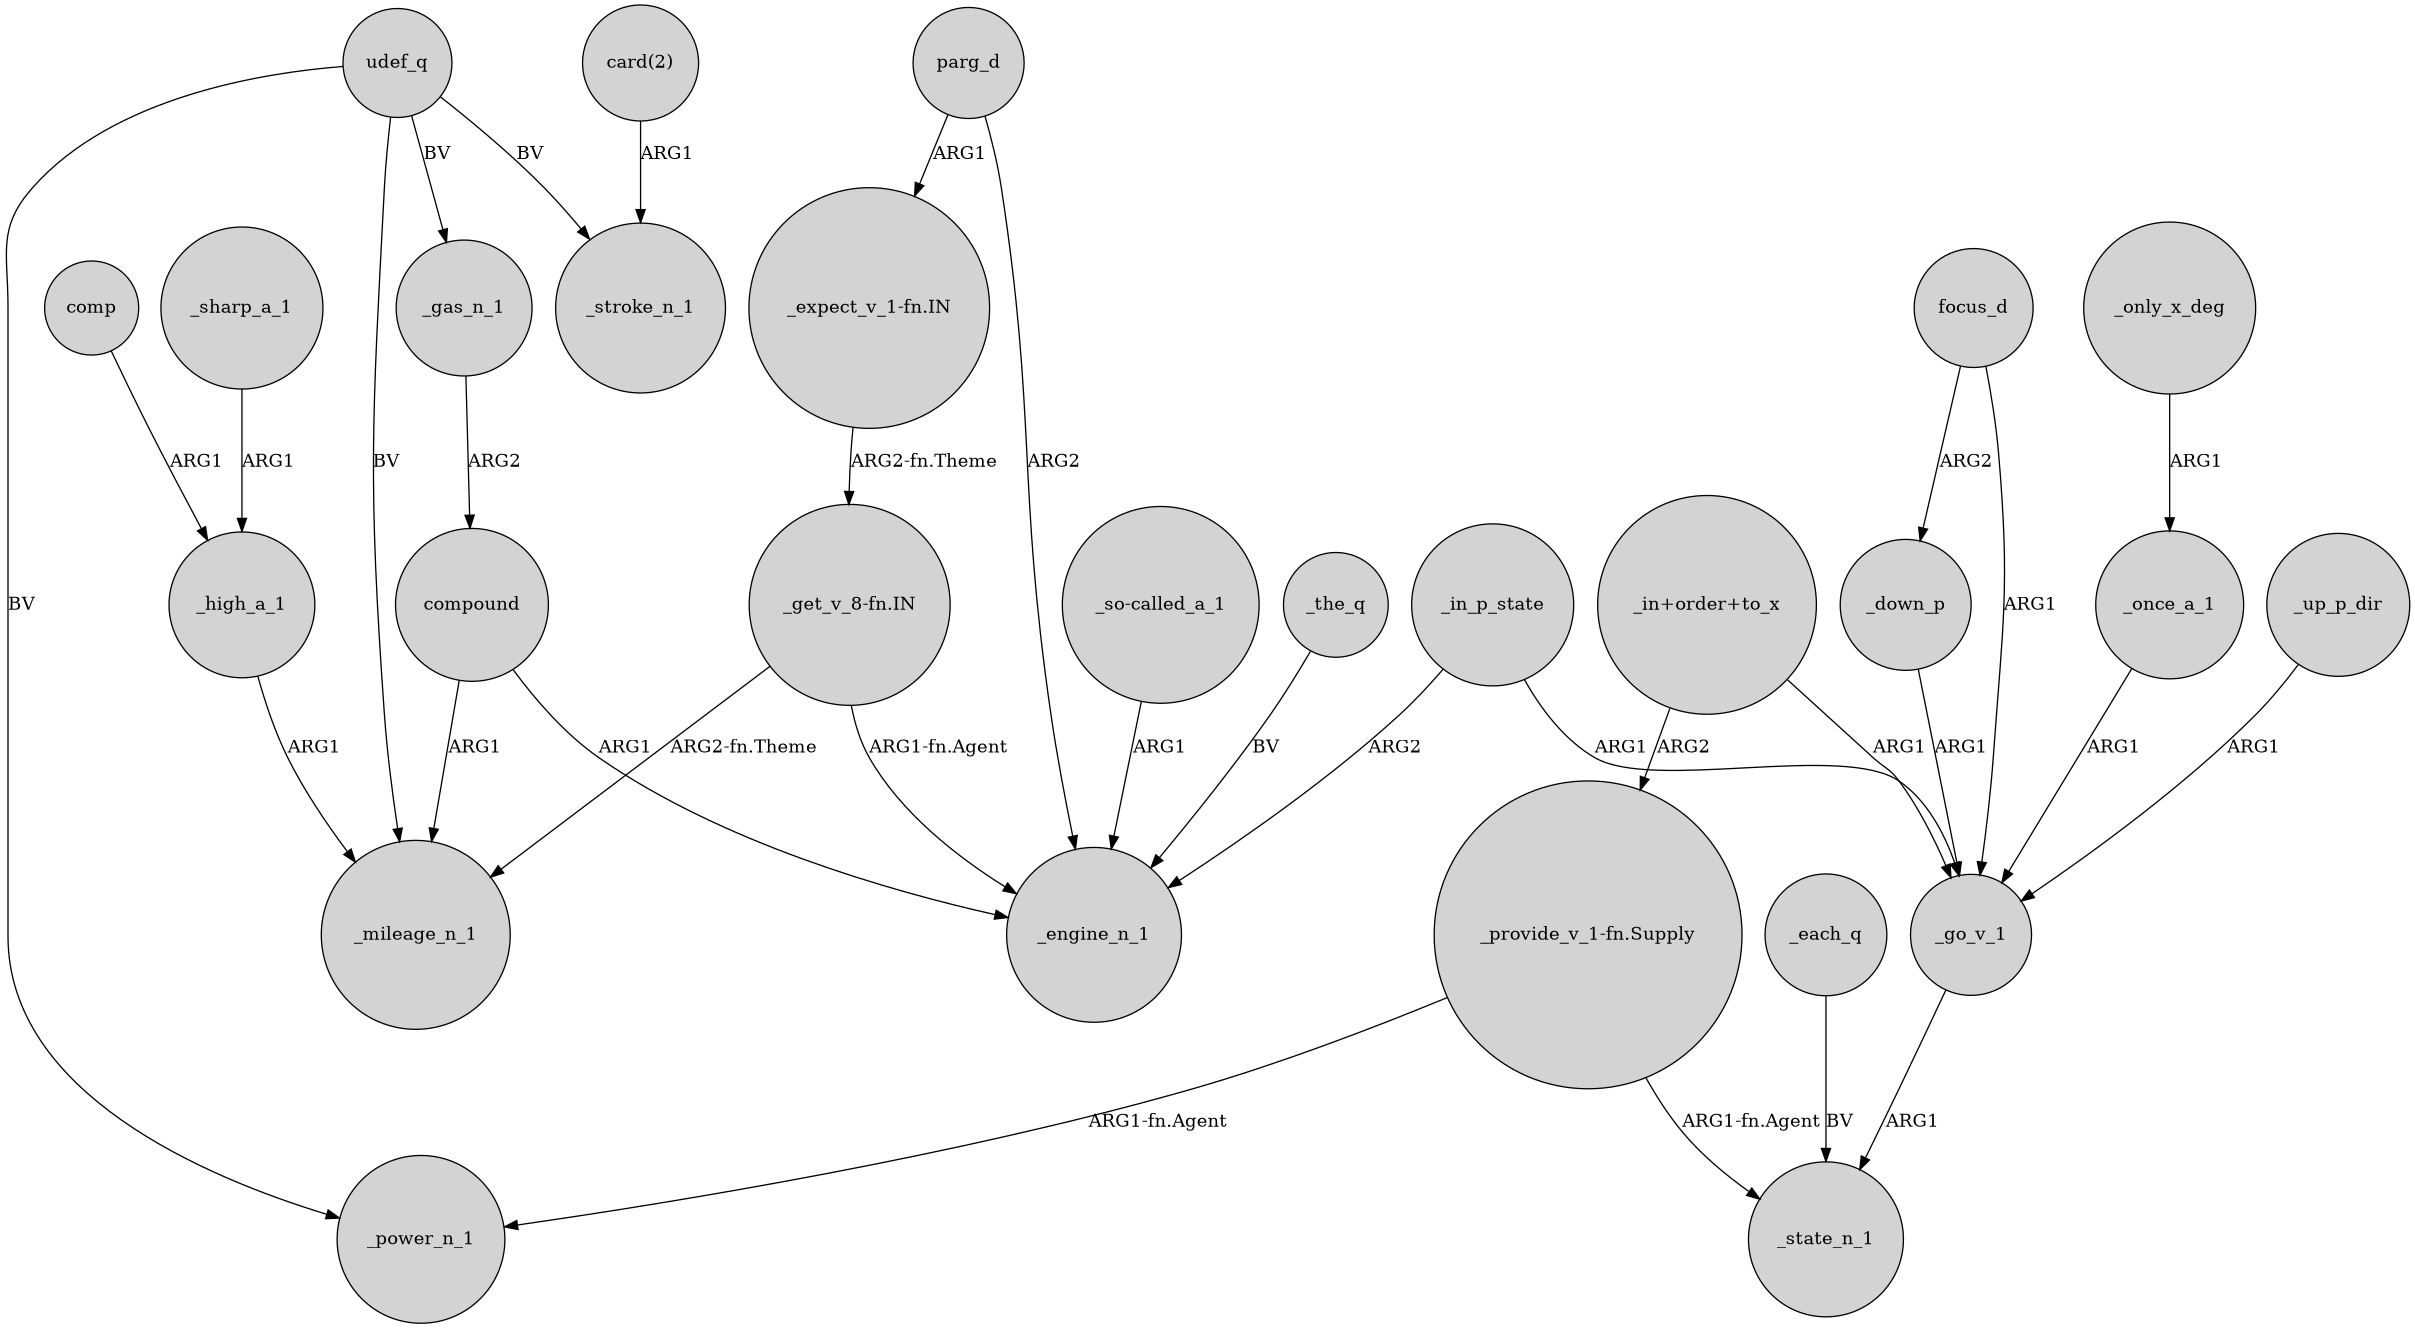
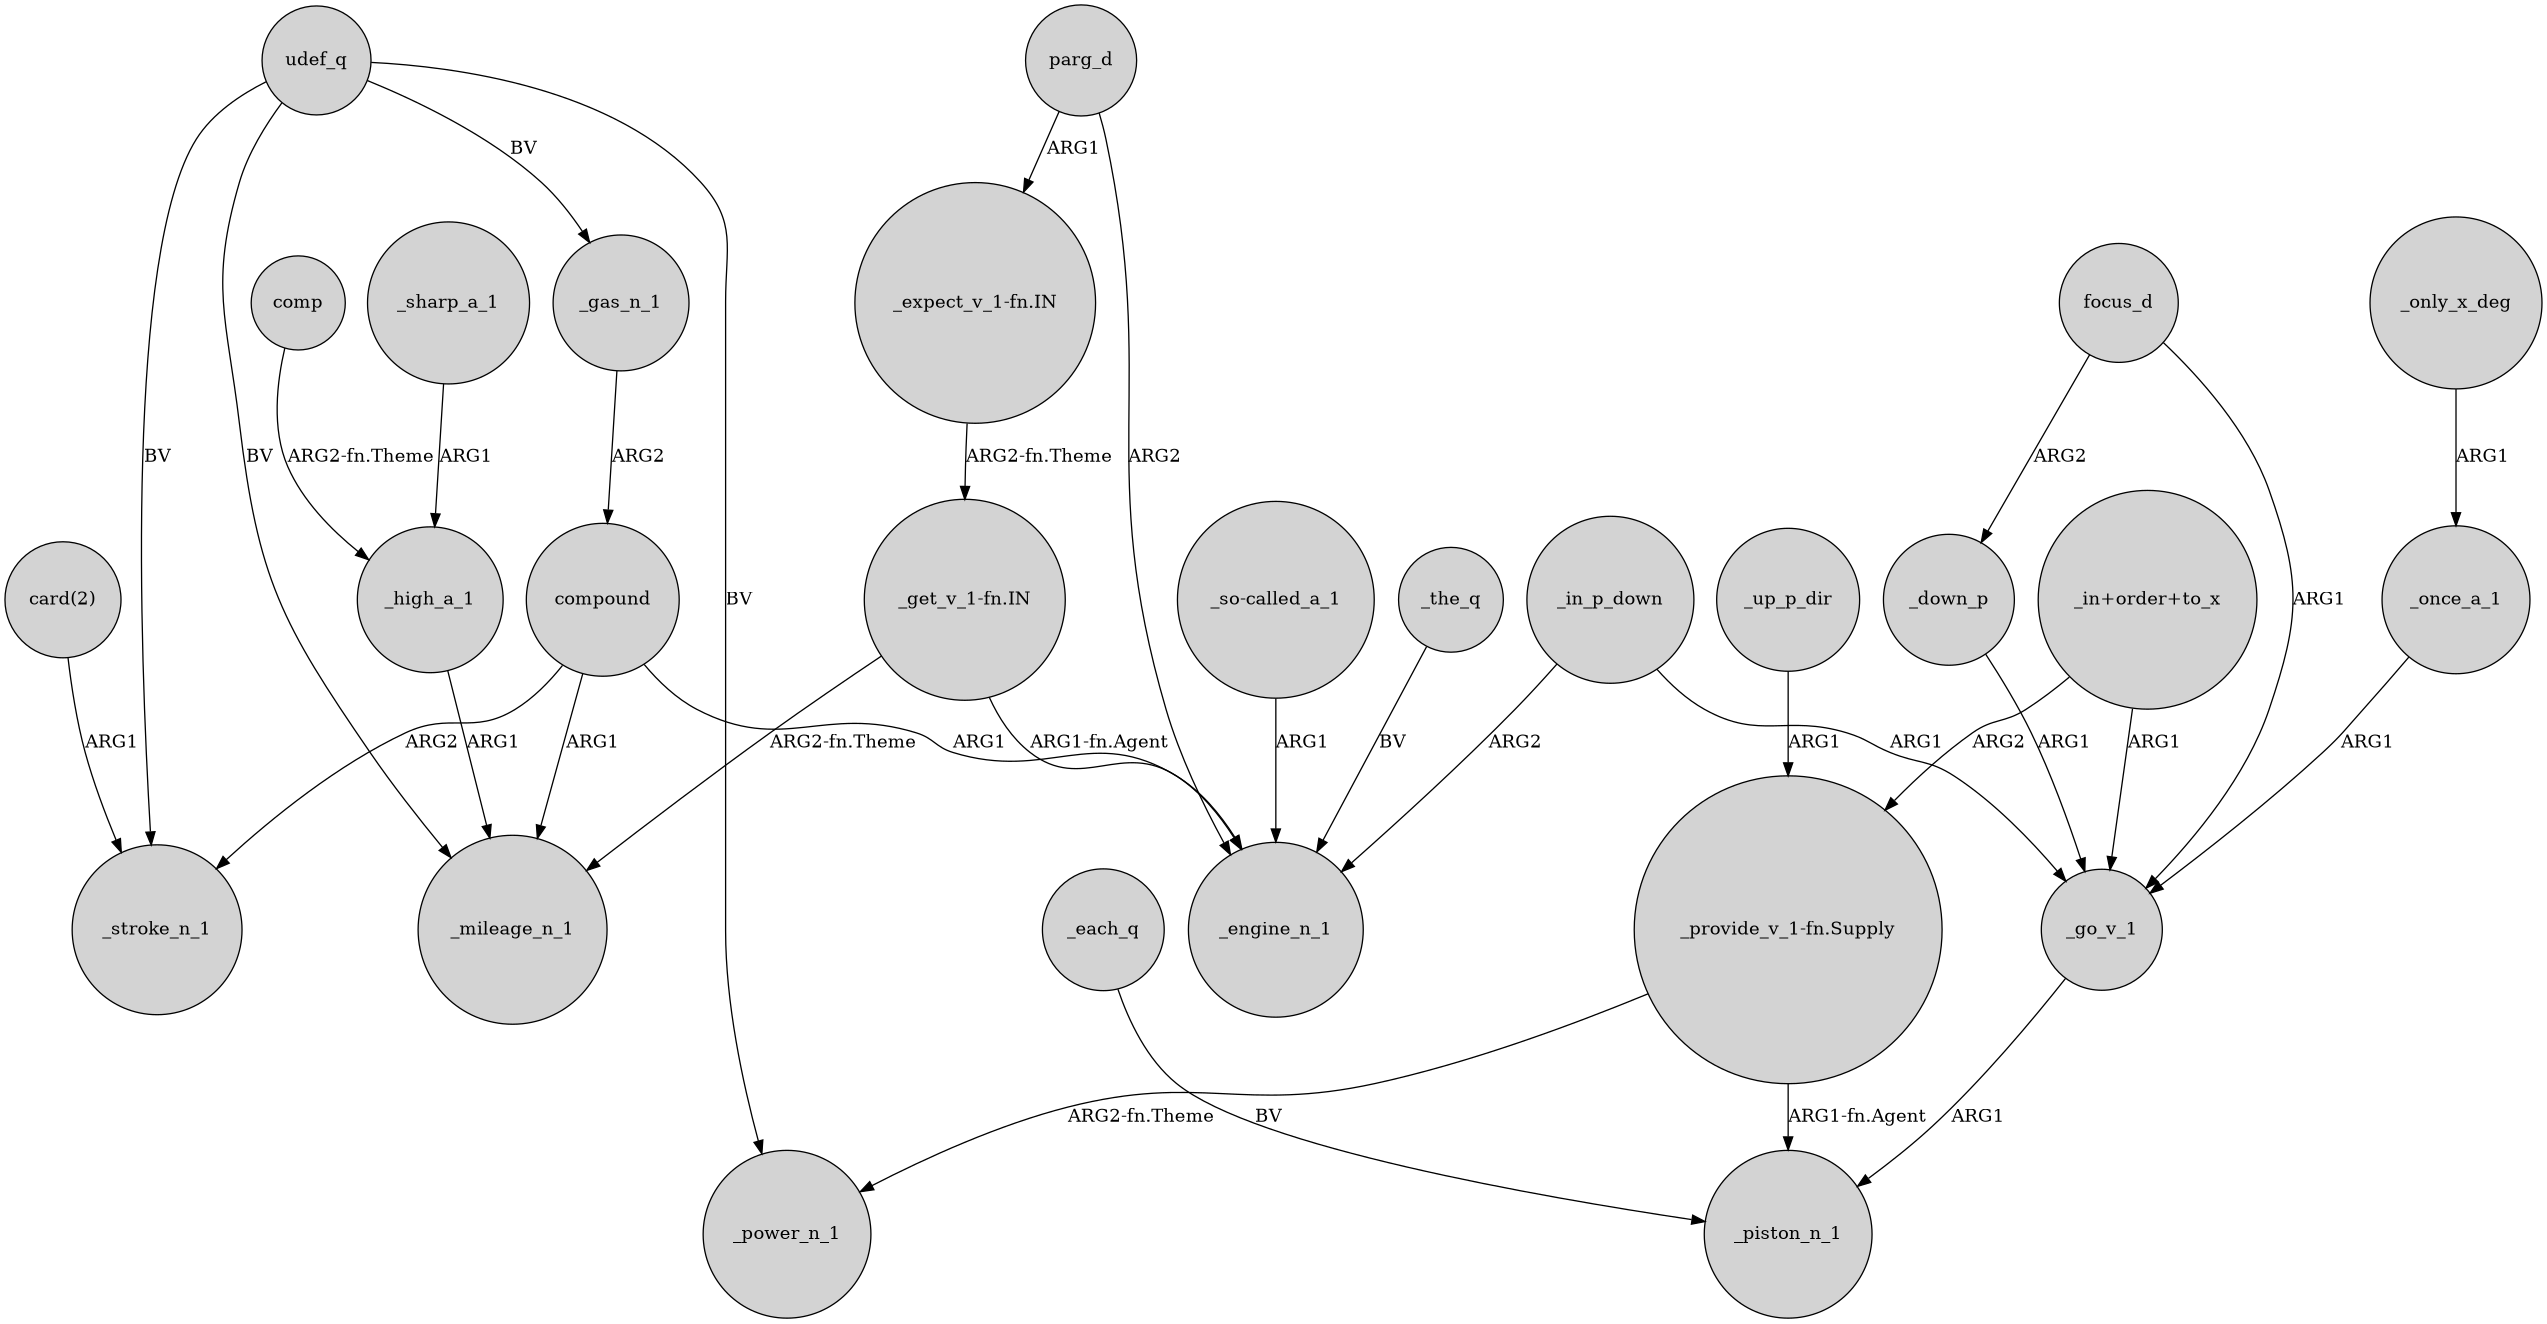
edge "comp" -> "_high_a_1": label "ARG1" -> "ARG2-fn.Theme"
node "_get_v_8-fn.IN": label "_get_v_8-fn.IN" -> "_get_v_1-fn.IN"
node "_in_p_state": label "_in_p_state" -> "_in_p_down"
edge "compound" -> "_stroke_n_1": added, label "ARG2"
edge "_up_p_dir" -> "_go_v_1": now "_up_p_dir" -> "_provide_v_1-fn.Supply"
edge "_provide_v_1-fn.Supply" -> "_power_n_1": label "ARG1-fn.Agent" -> "ARG2-fn.Theme"
node "_state_n_1": label "_state_n_1" -> "_piston_n_1"
